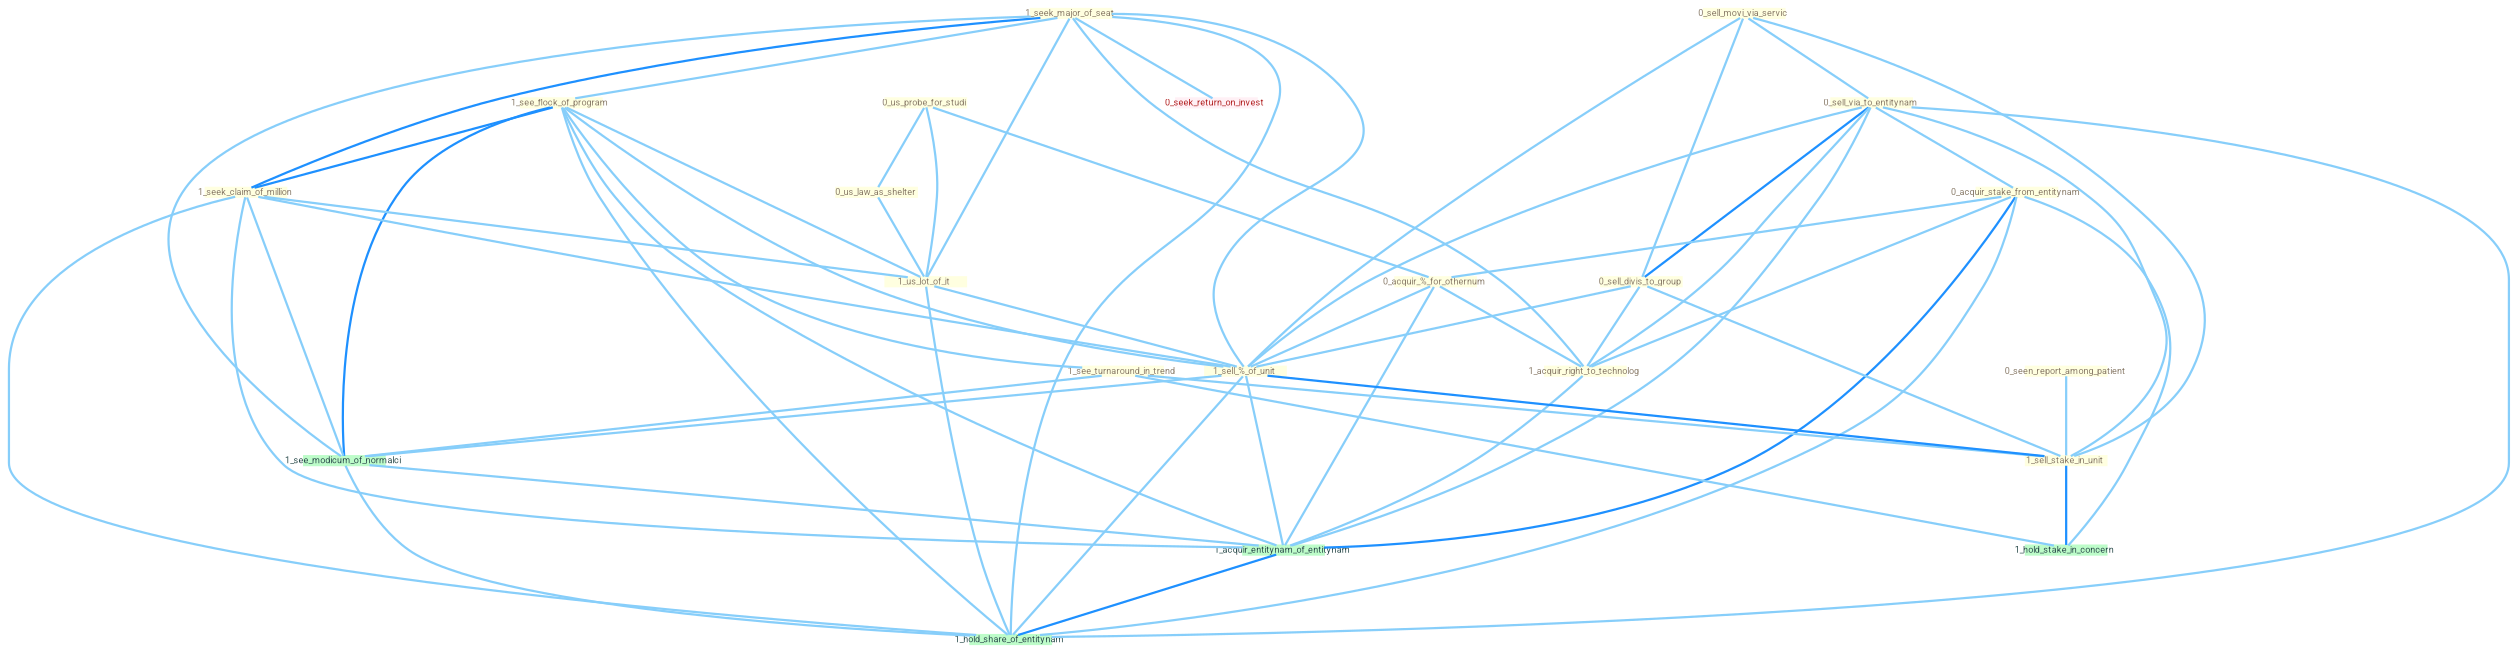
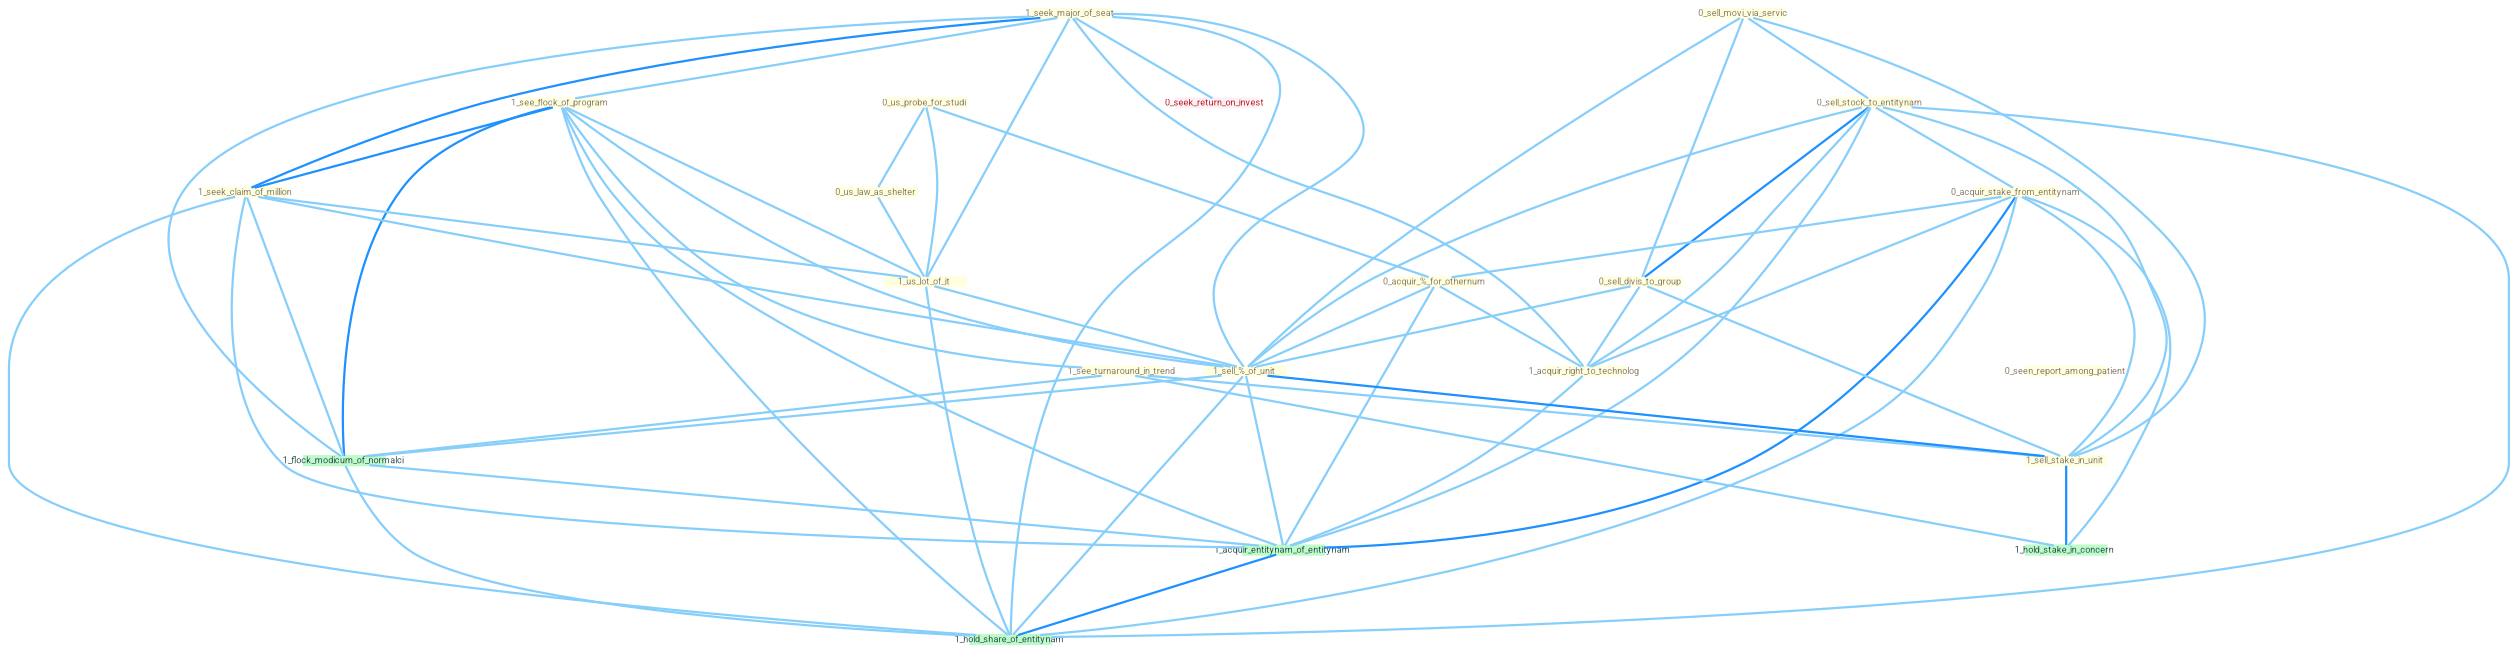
node "0_sell_via_to_entitynam": label "0_sell_via_to_entitynam" -> "0_sell_stock_to_entitynam"
edge "0_seen_report_among_patient" -- "1_sell_stake_in_unit": now "0_acquir_stake_from_entitynam" -- "1_sell_stake_in_unit"
node "1_see_modicum_of_normalci": label "1_see_modicum_of_normalci" -> "1_flock_modicum_of_normalci"
